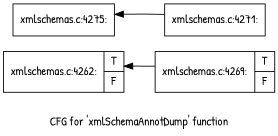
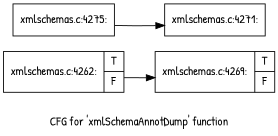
edge "xmlschemas.c:4271:" -> "xmlschemas.c:4275:": reversed
edge "xmlschemas.c:4269:" -> "xmlschemas.c:4262:": reversed
